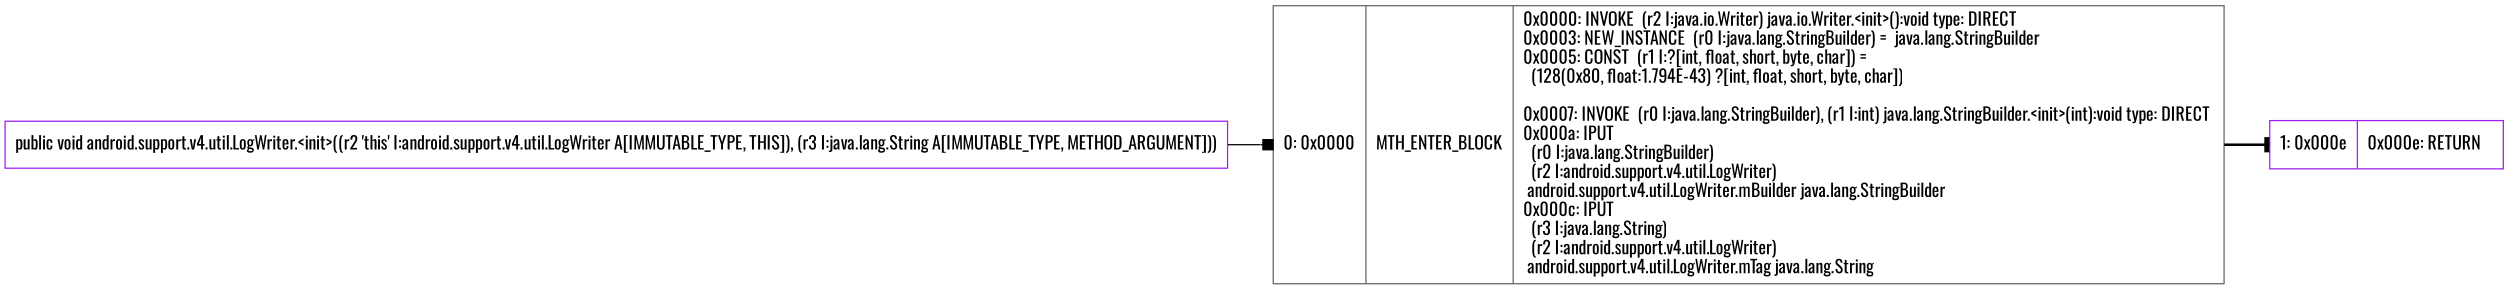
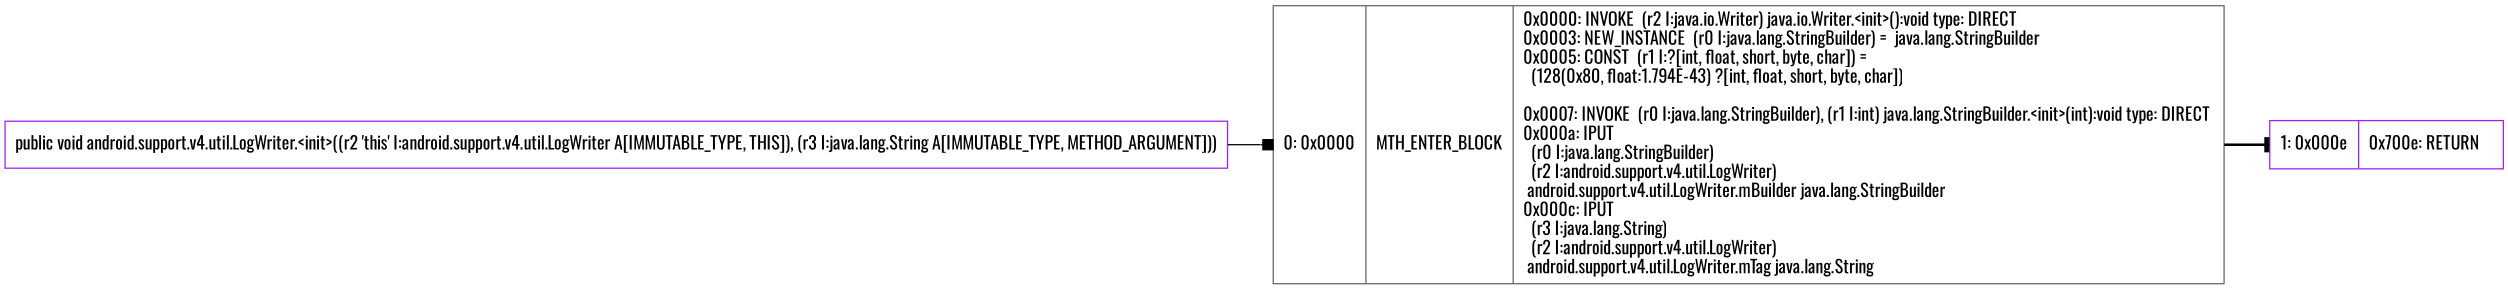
node "1: 0x000e": text "0x000e: RETURN" -> "0x700e: RETURN"
